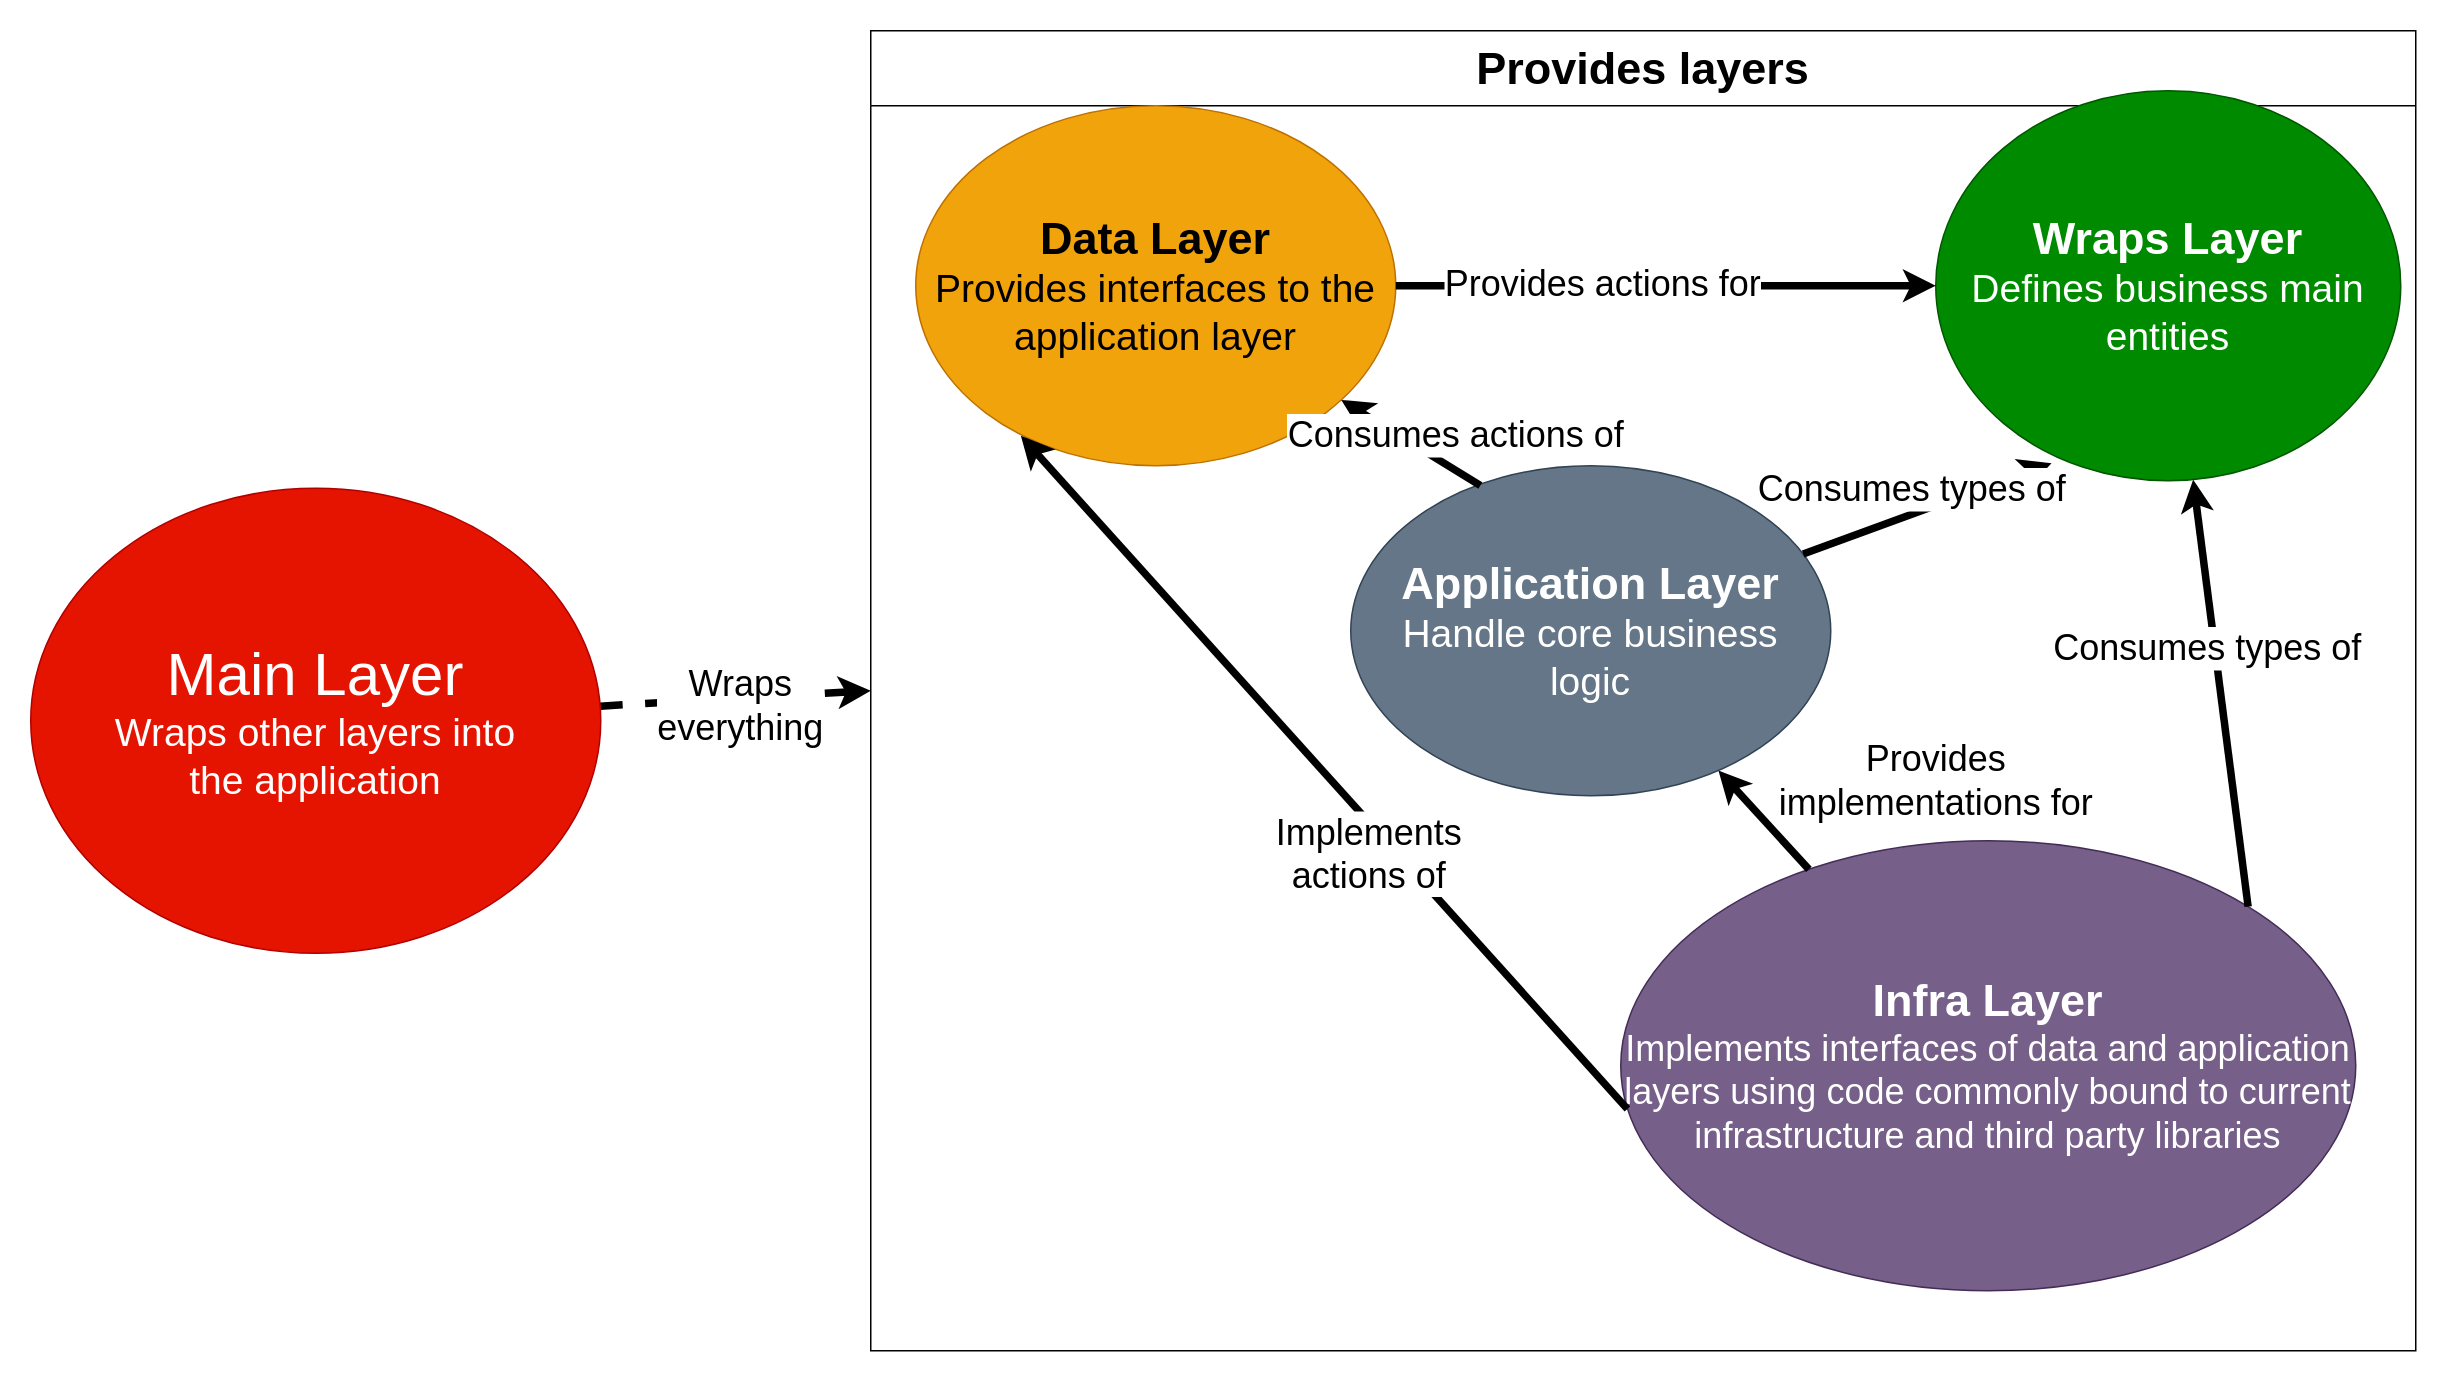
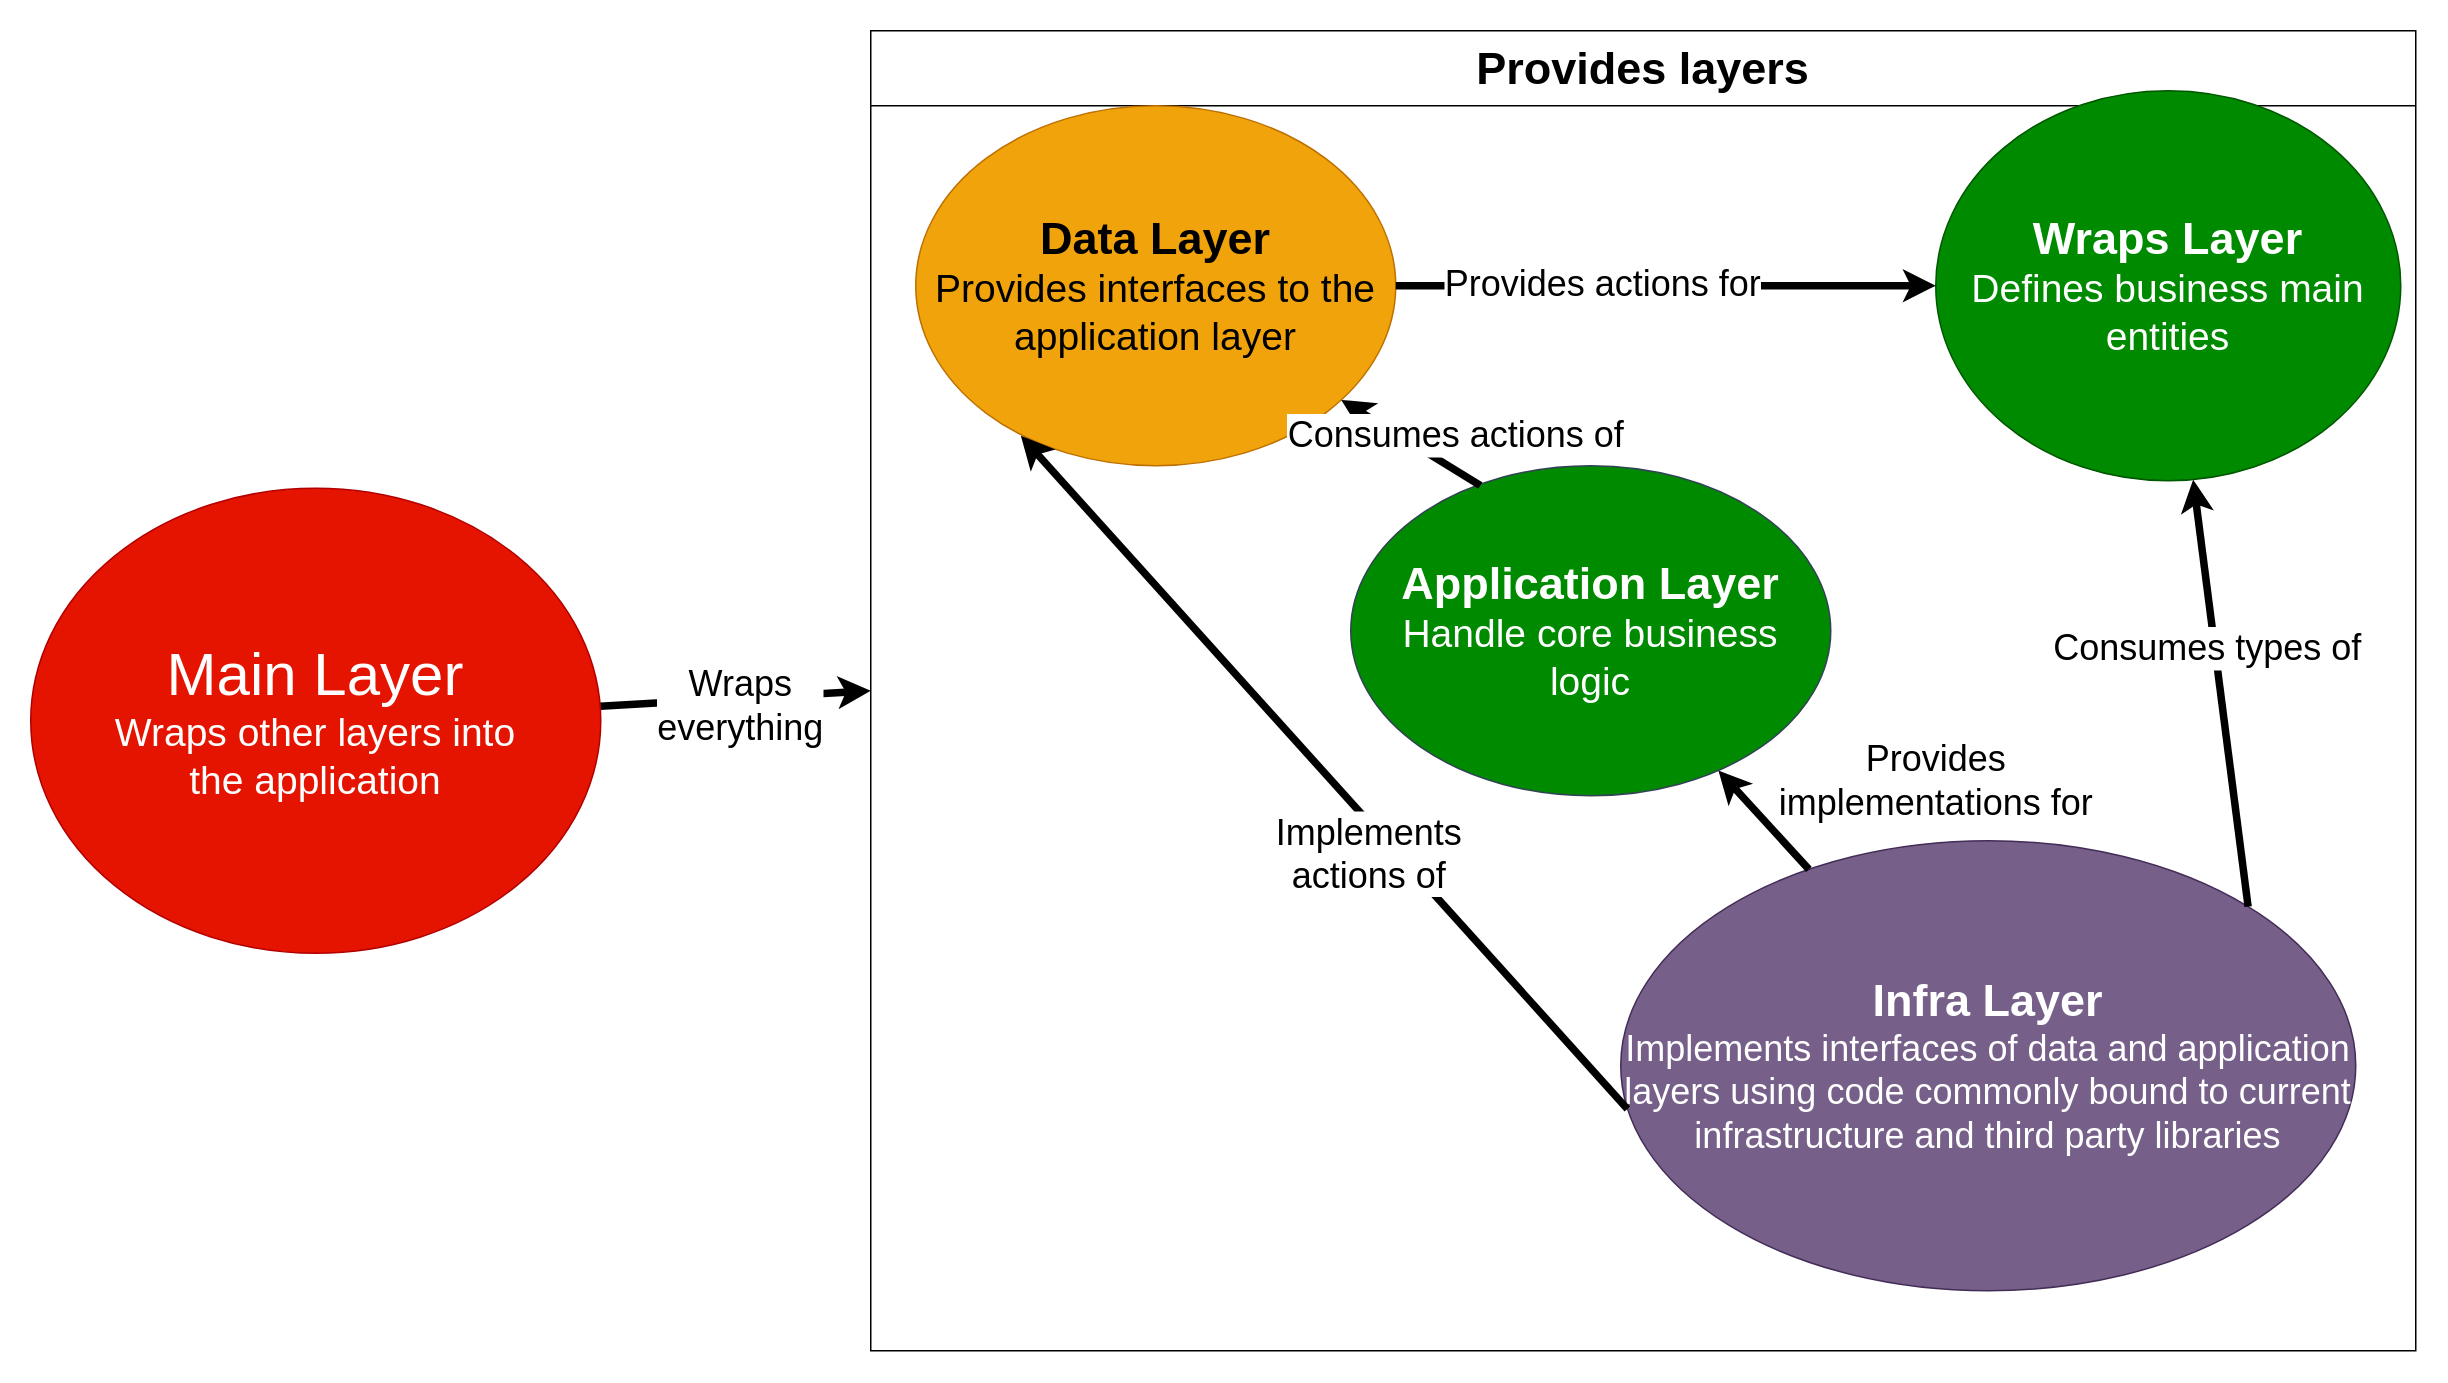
edge "Application Layer Handle core business logic" -> "Wraps Layer Defines business main entities": removed, label "Consumes types of"
node "Application Layer Handle core business logic": fillcolor #647687 -> #008a00
edge "Main Layer Wraps other layers into the application" -> "Provides layers": style dashed -> solid
